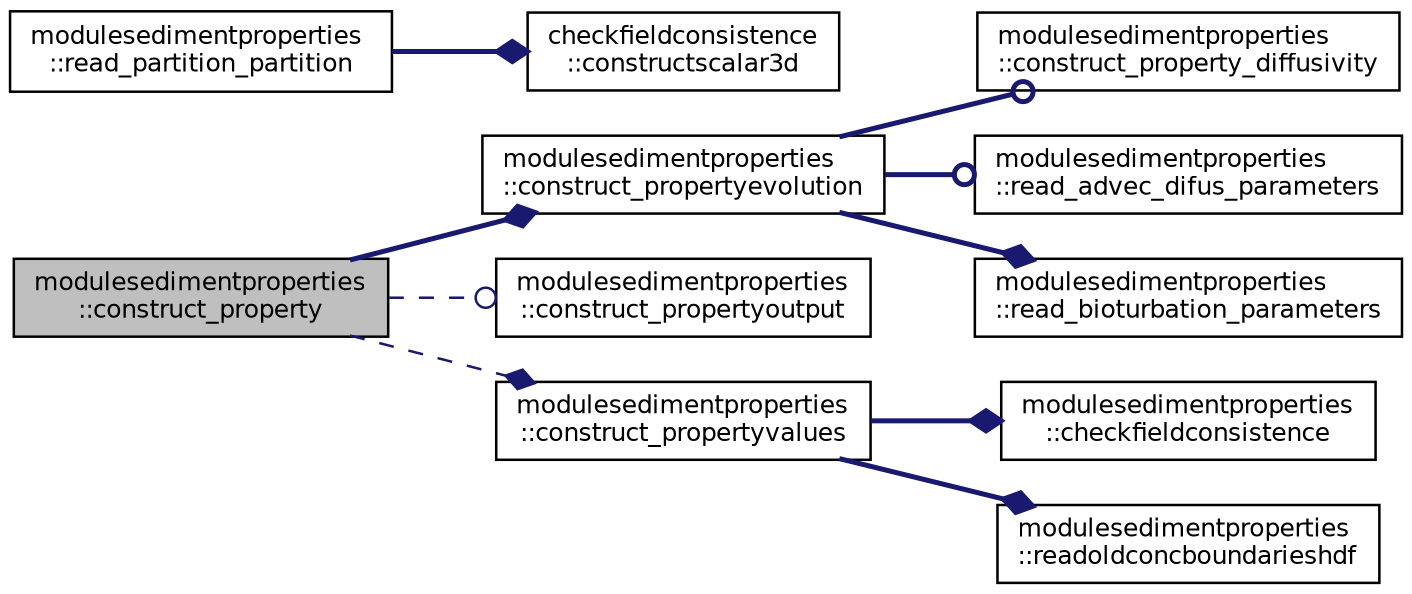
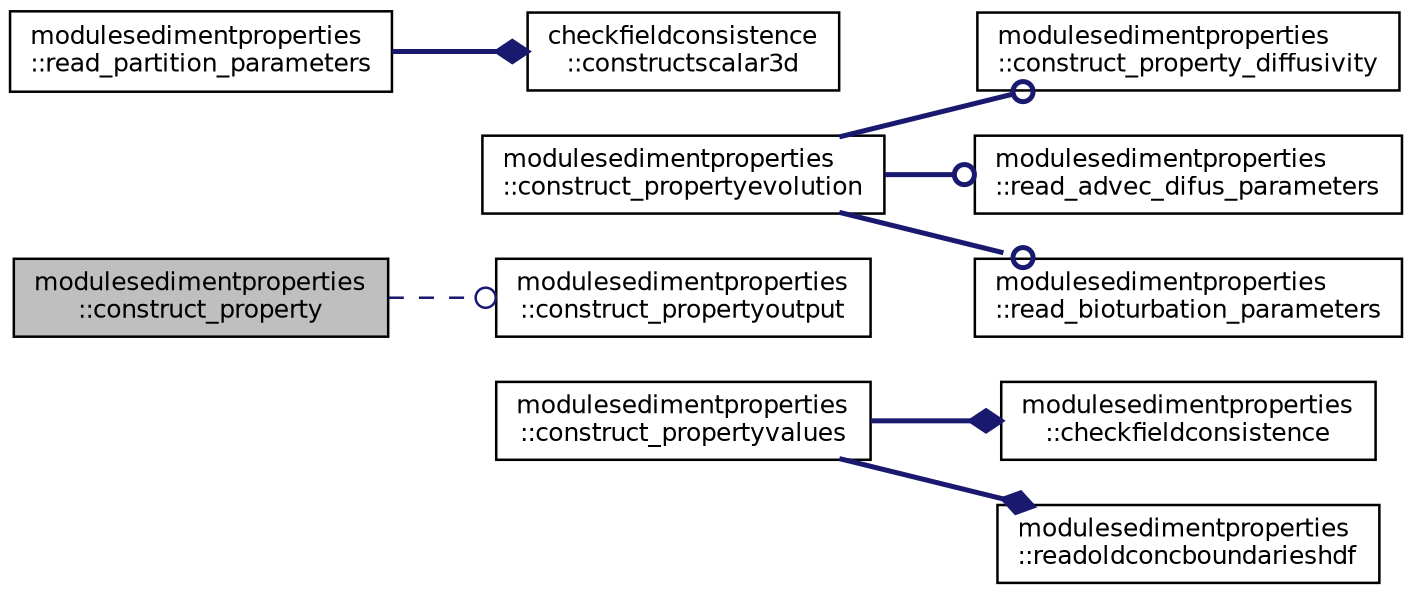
node "modulesedimentproperties ::read_partition_partition": label "modulesedimentproperties ::read_partition_partition" -> "modulesedimentproperties ::read_partition_parameters"
edge "modulesedimentproperties ::construct_propertyevolution" -> "modulesedimentproperties ::read_bioturbation_parameters": arrowhead diamond -> odot
edge "modulesedimentproperties ::construct_property" -> "modulesedimentproperties ::construct_propertyevolution": removed
edge "modulesedimentproperties ::construct_property" -> "modulesedimentproperties ::construct_propertyvalues": removed
